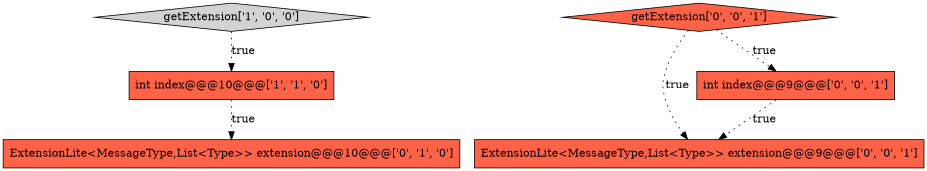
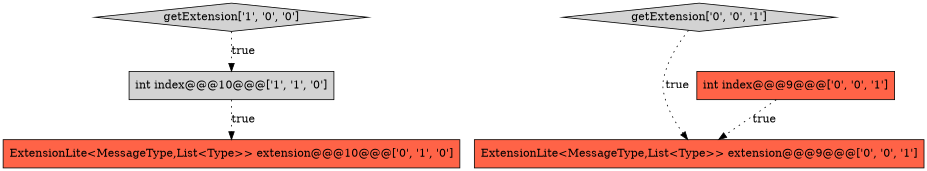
node "getExtension['0', '0', '1']": fillcolor tomato -> lightgray
edge "getExtension['0', '0', '1']" -> "int index@@@9@@@['0', '0', '1']": removed, label "true"
node "int index@@@10@@@['1', '1', '0']": fillcolor tomato -> lightgray
